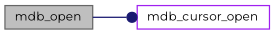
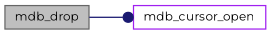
node "mdb_open": label "mdb_open" -> "mdb_drop"
